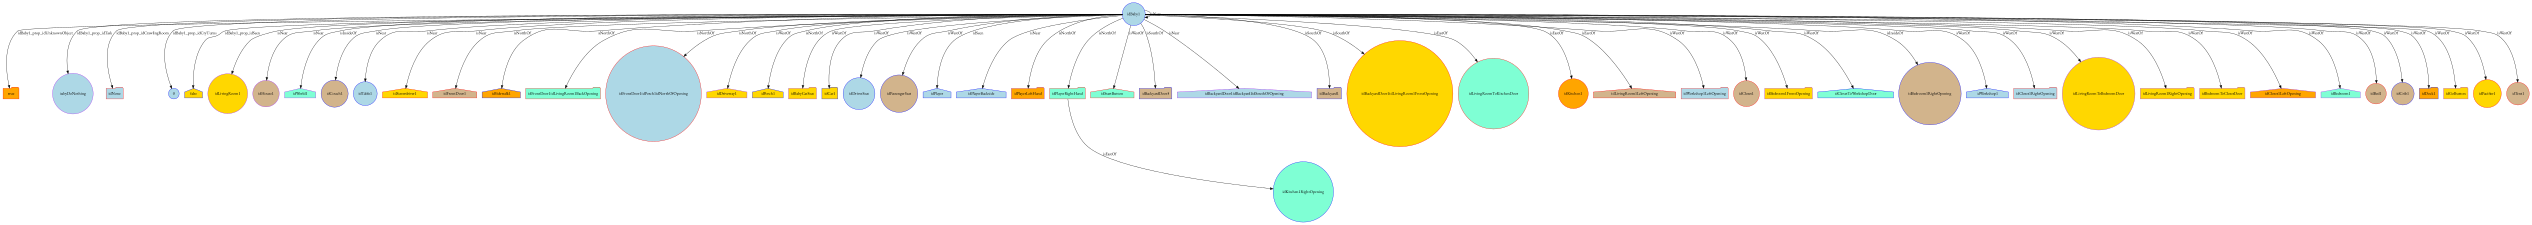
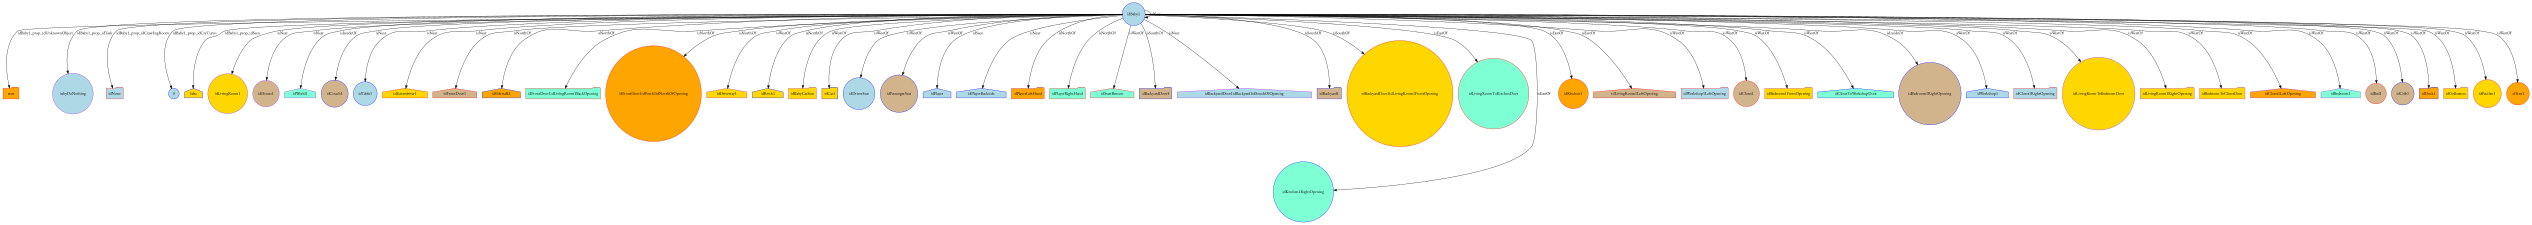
node "idFrontDoor1idPorch1idNorthOfOpening": fillcolor lightblue -> orange
node "idTent1": fillcolor tan -> orange
edge "idPlayerRightHand" -> "idKitchen1RightOpening": now "idBaby1" -> "idKitchen1RightOpening"
